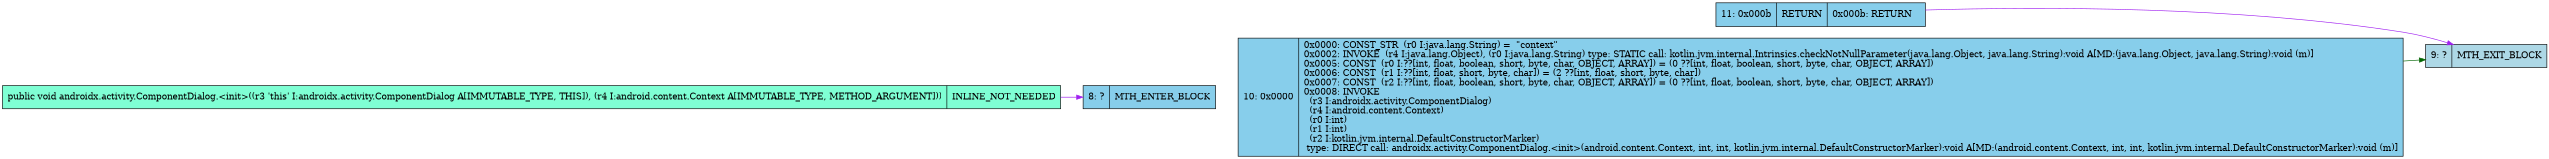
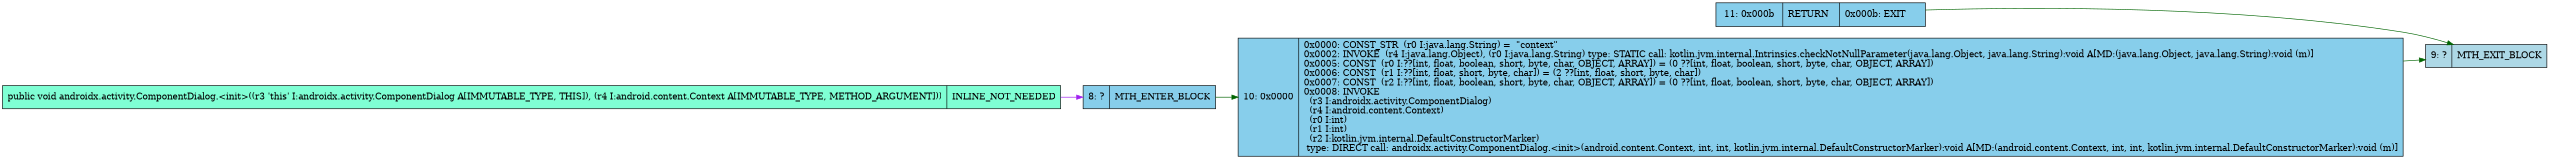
edge "11: 0x000b" -> "9: ?": color purple -> darkgreen
node "11: 0x000b": text "0x000b: RETURN" -> "0x000b: EXIT"
edge "8: ?" -> "10: 0x0000": added
